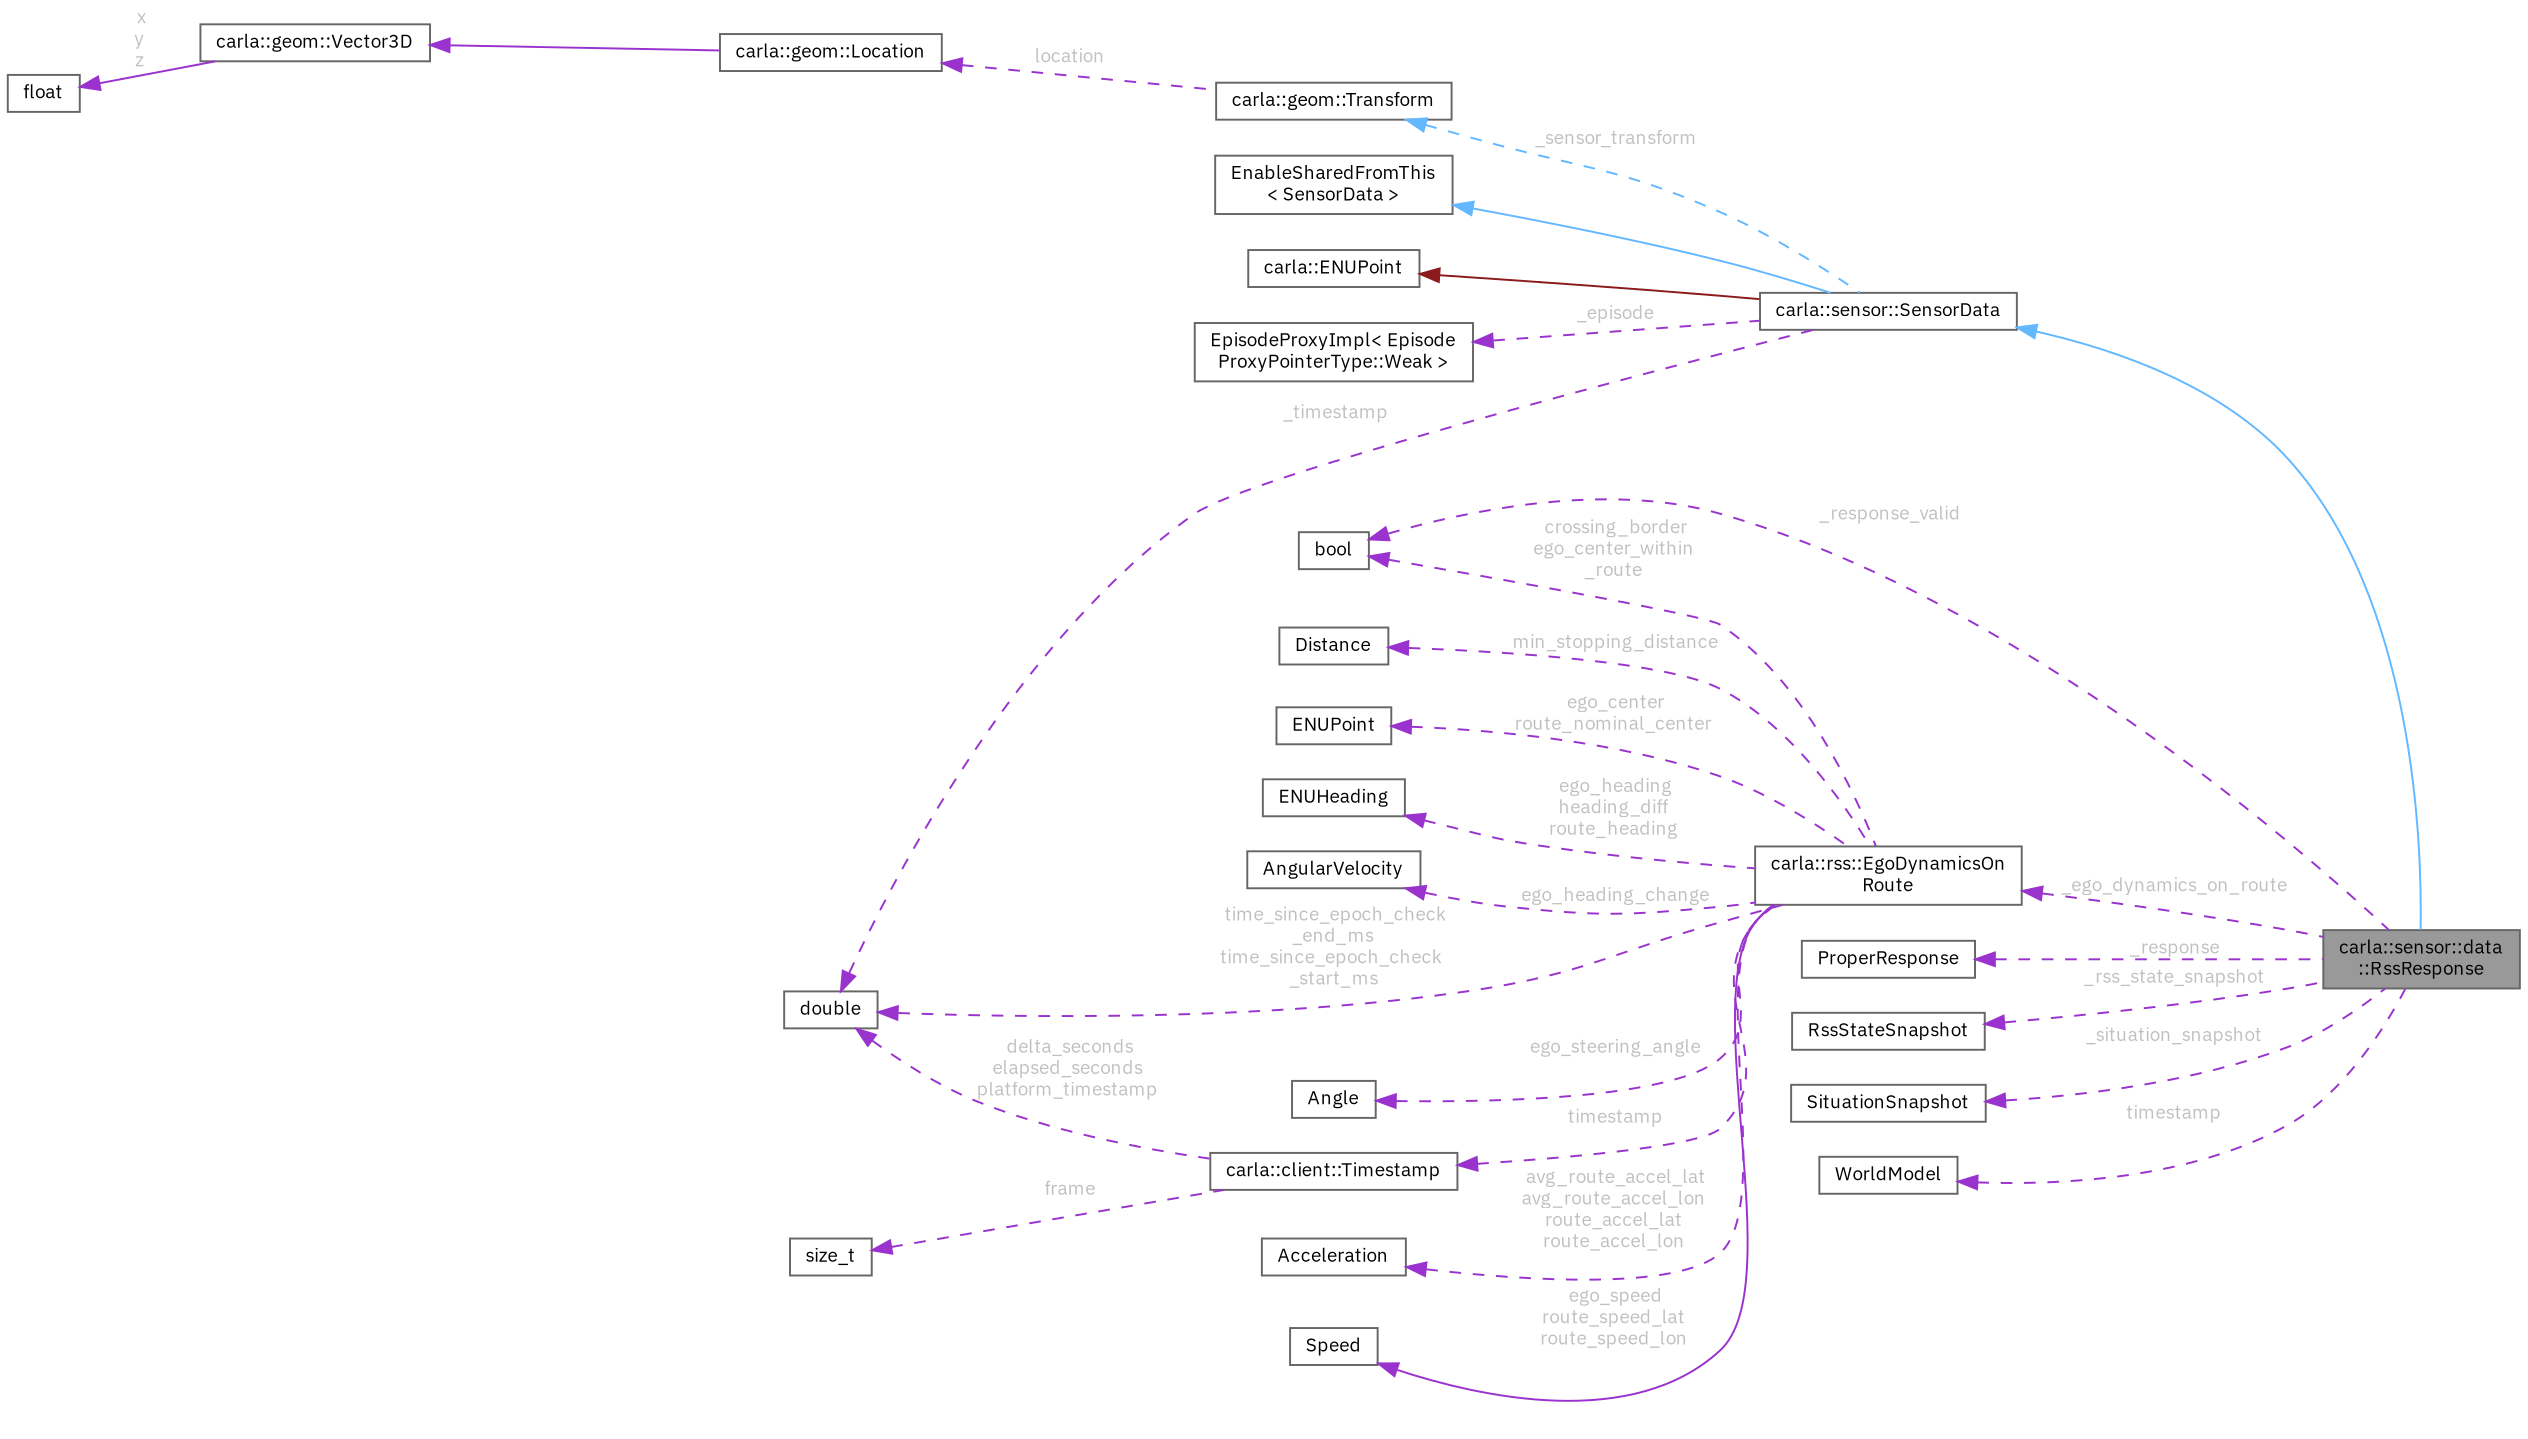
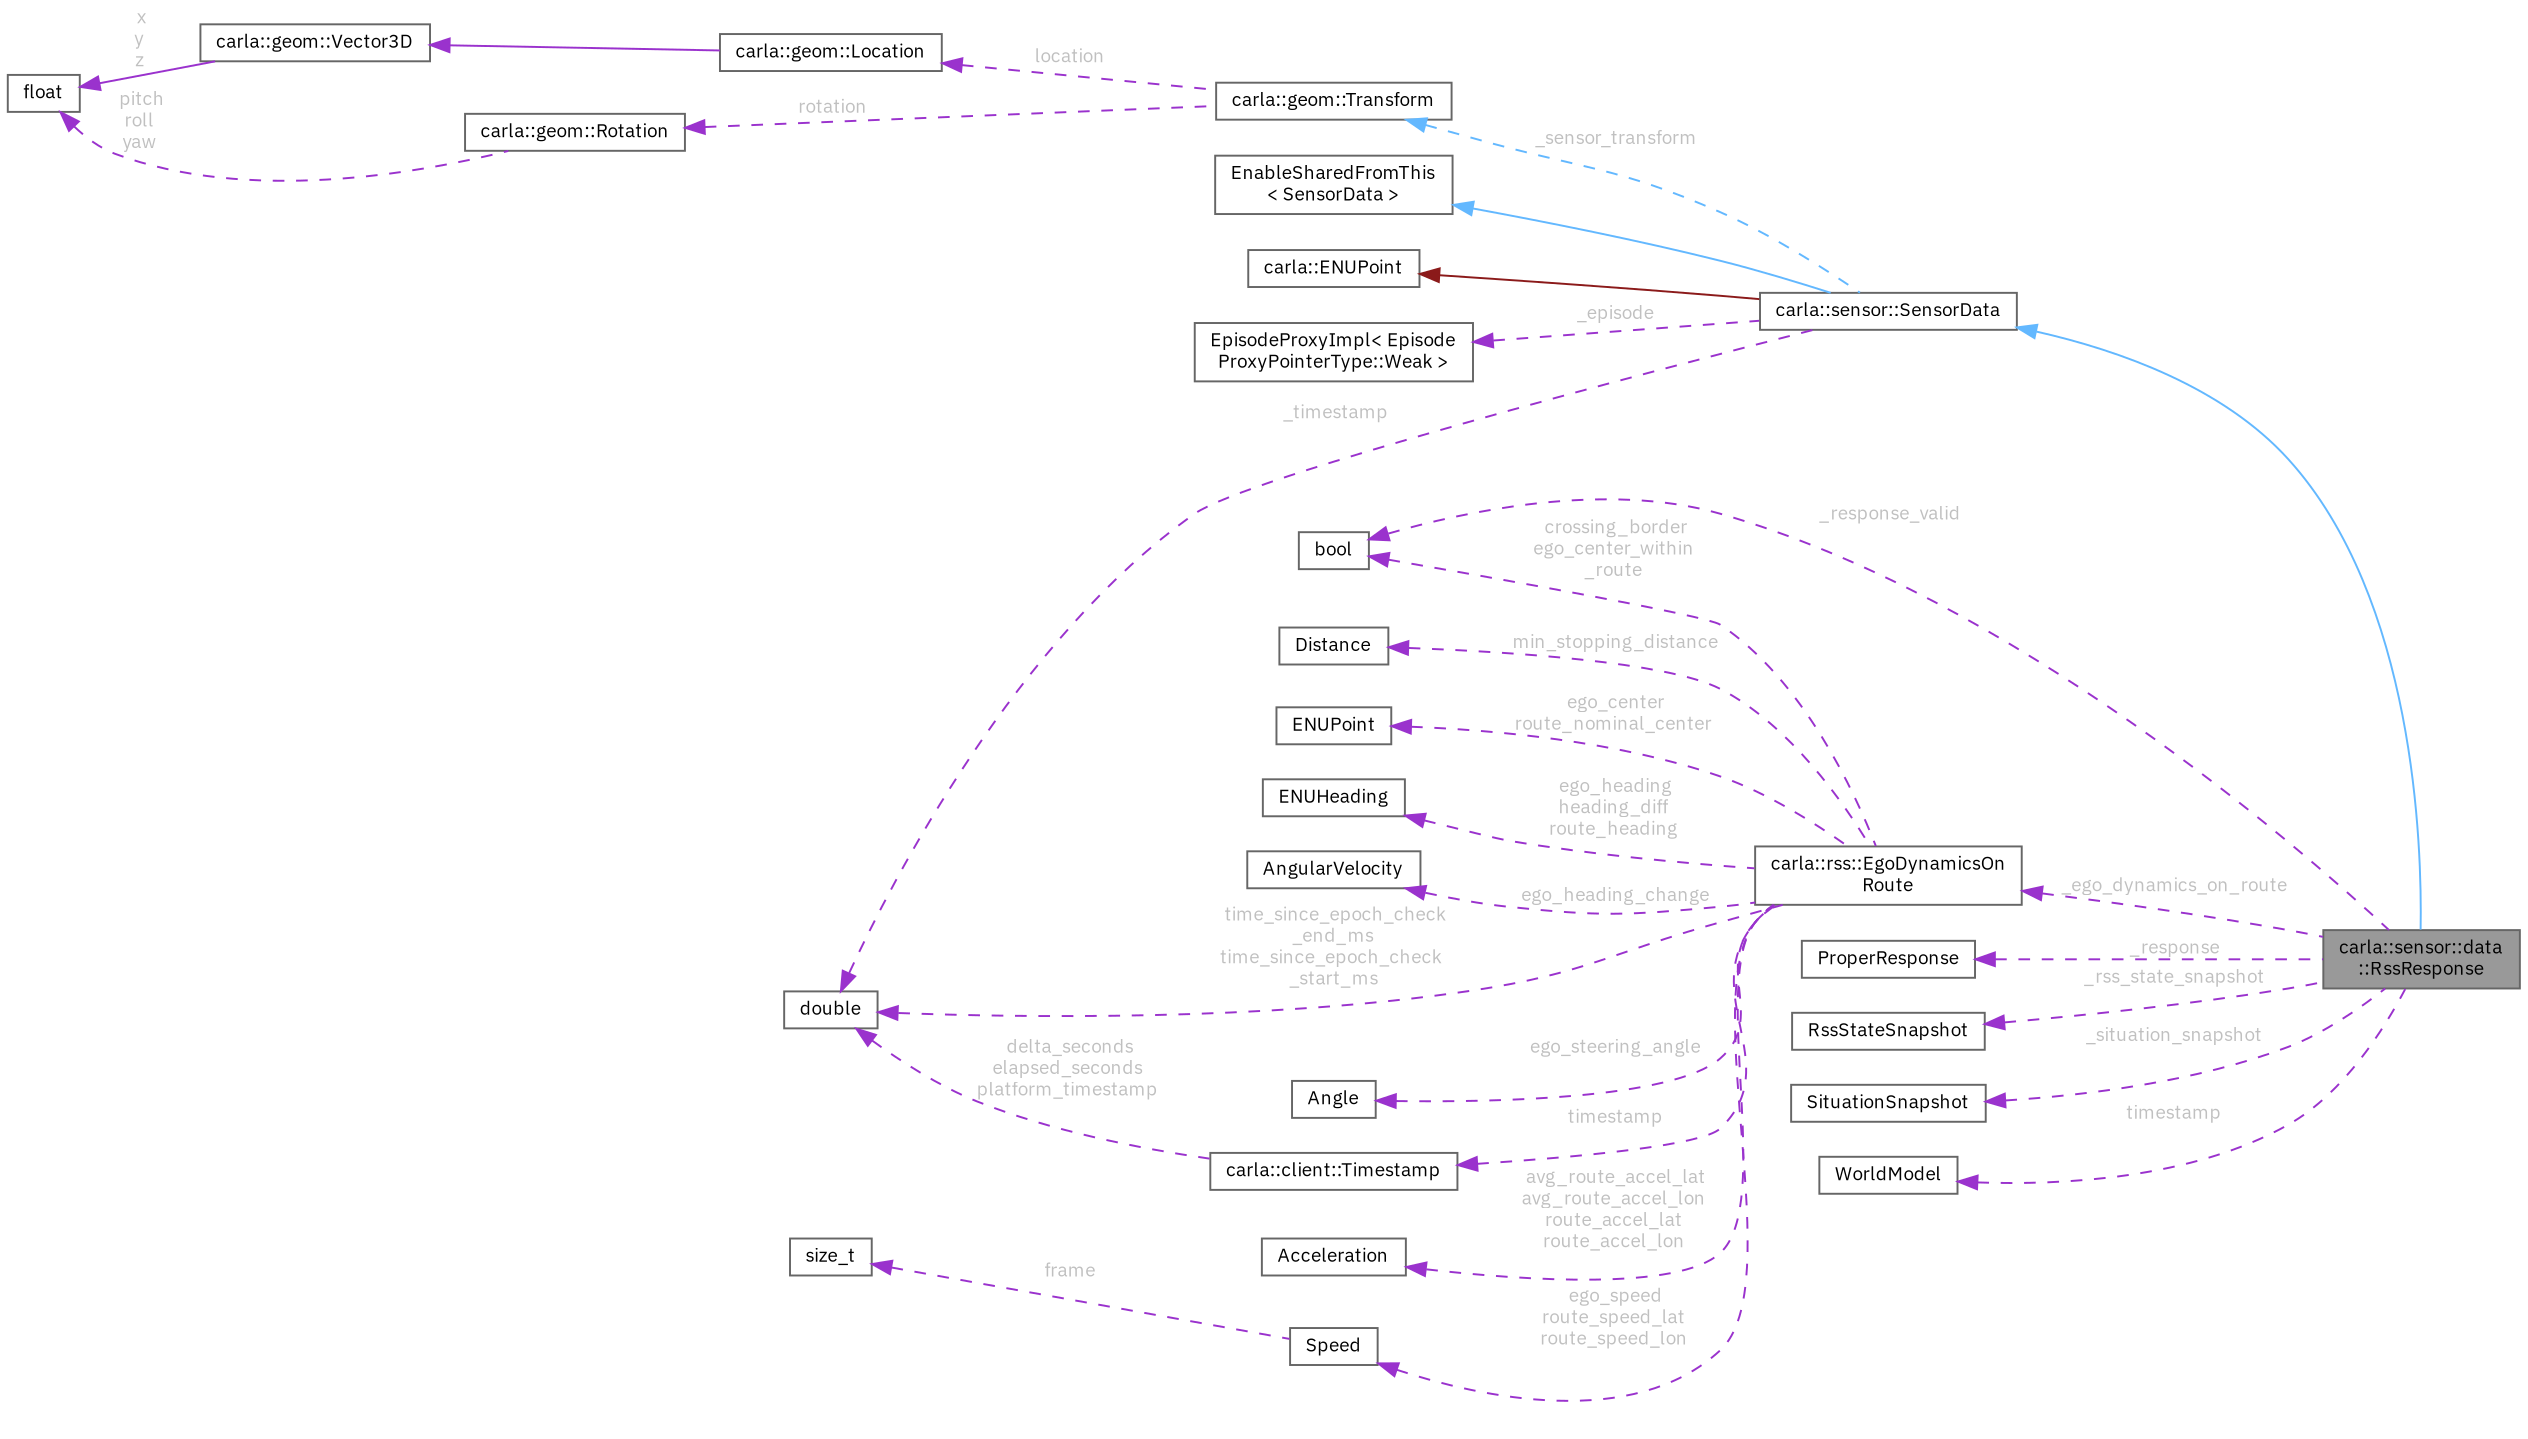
node "carla::geom::Rotation": added
edge "carla::client::Timestamp" -> "size_t": now "Speed" -> "size_t"
edge "carla::rss::EgoDynamicsOn Route" -> "Speed": style solid -> dashed
